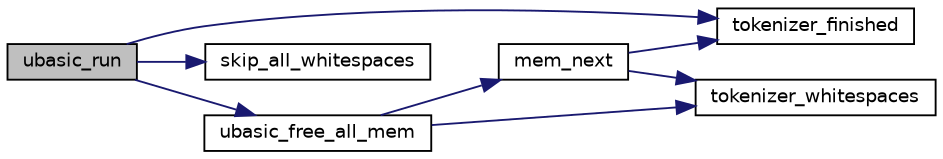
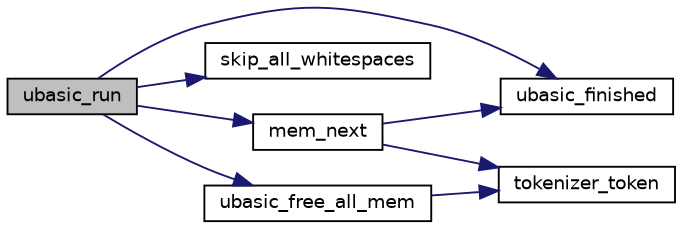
node "tokenizer_finished": label "tokenizer_finished" -> "ubasic_finished"
node "tokenizer_whitespaces": label "tokenizer_whitespaces" -> "tokenizer_token"
edge "ubasic_free_all_mem" -> "mem_next": now "ubasic_run" -> "mem_next"
